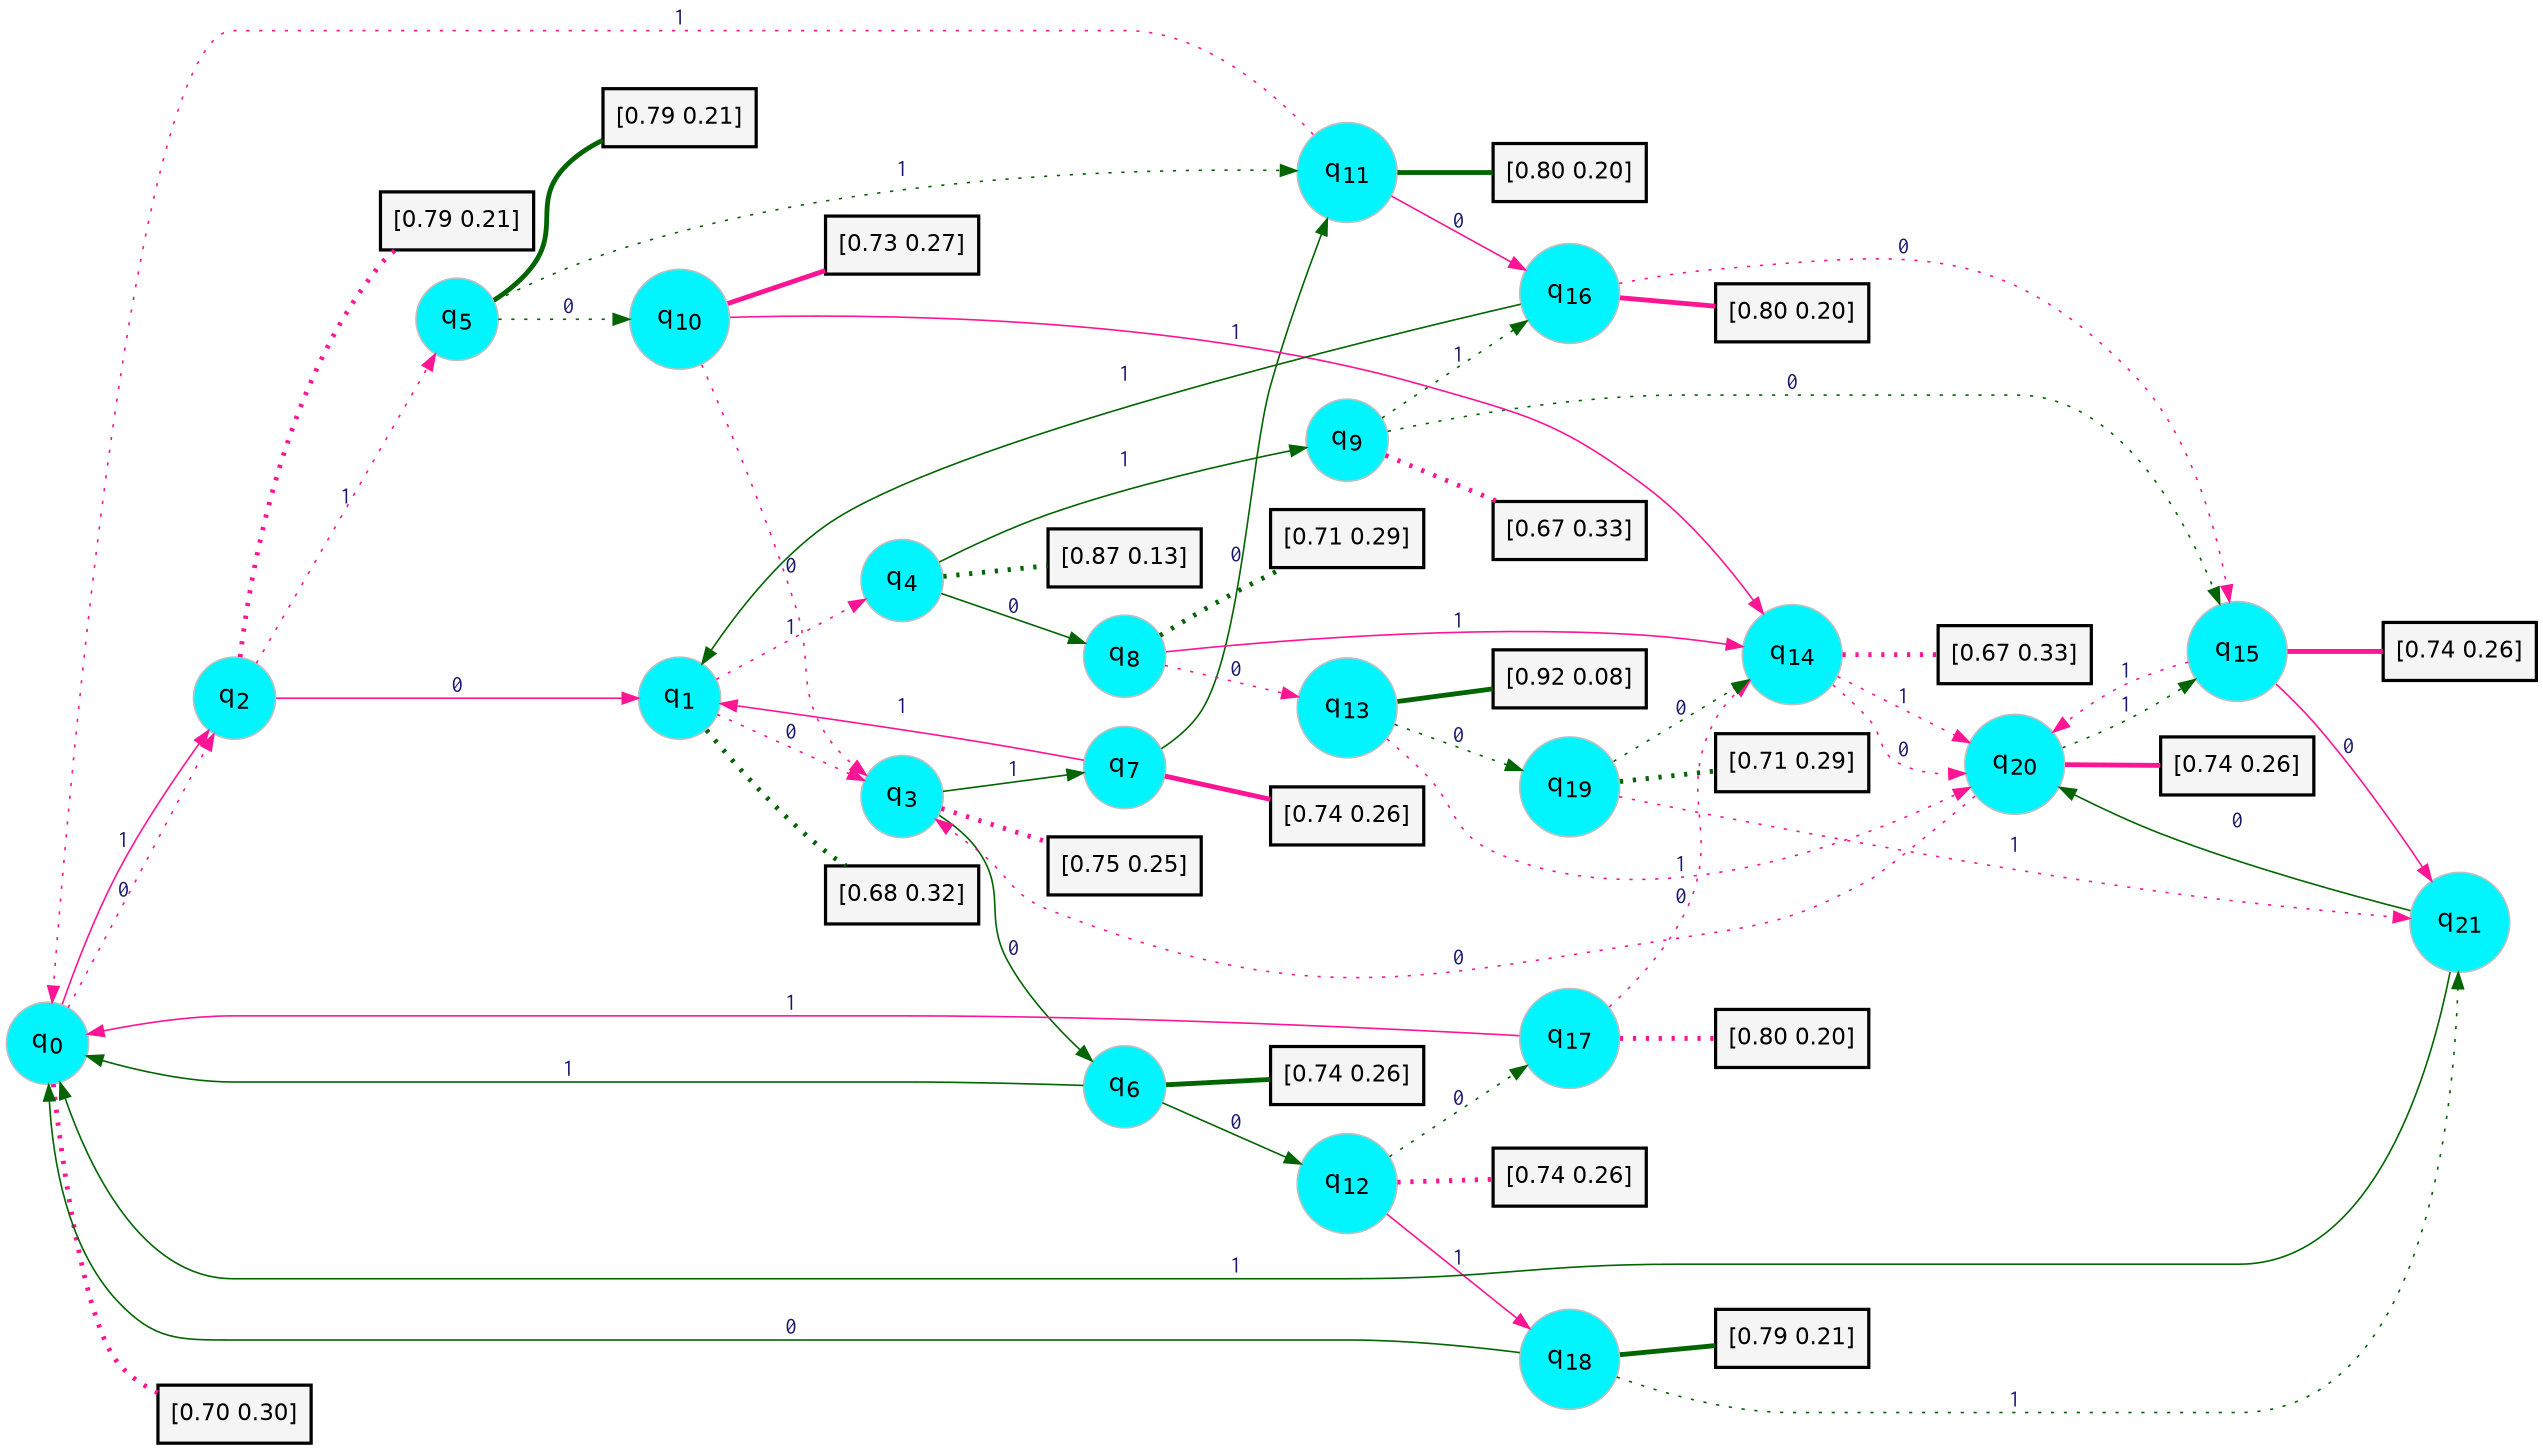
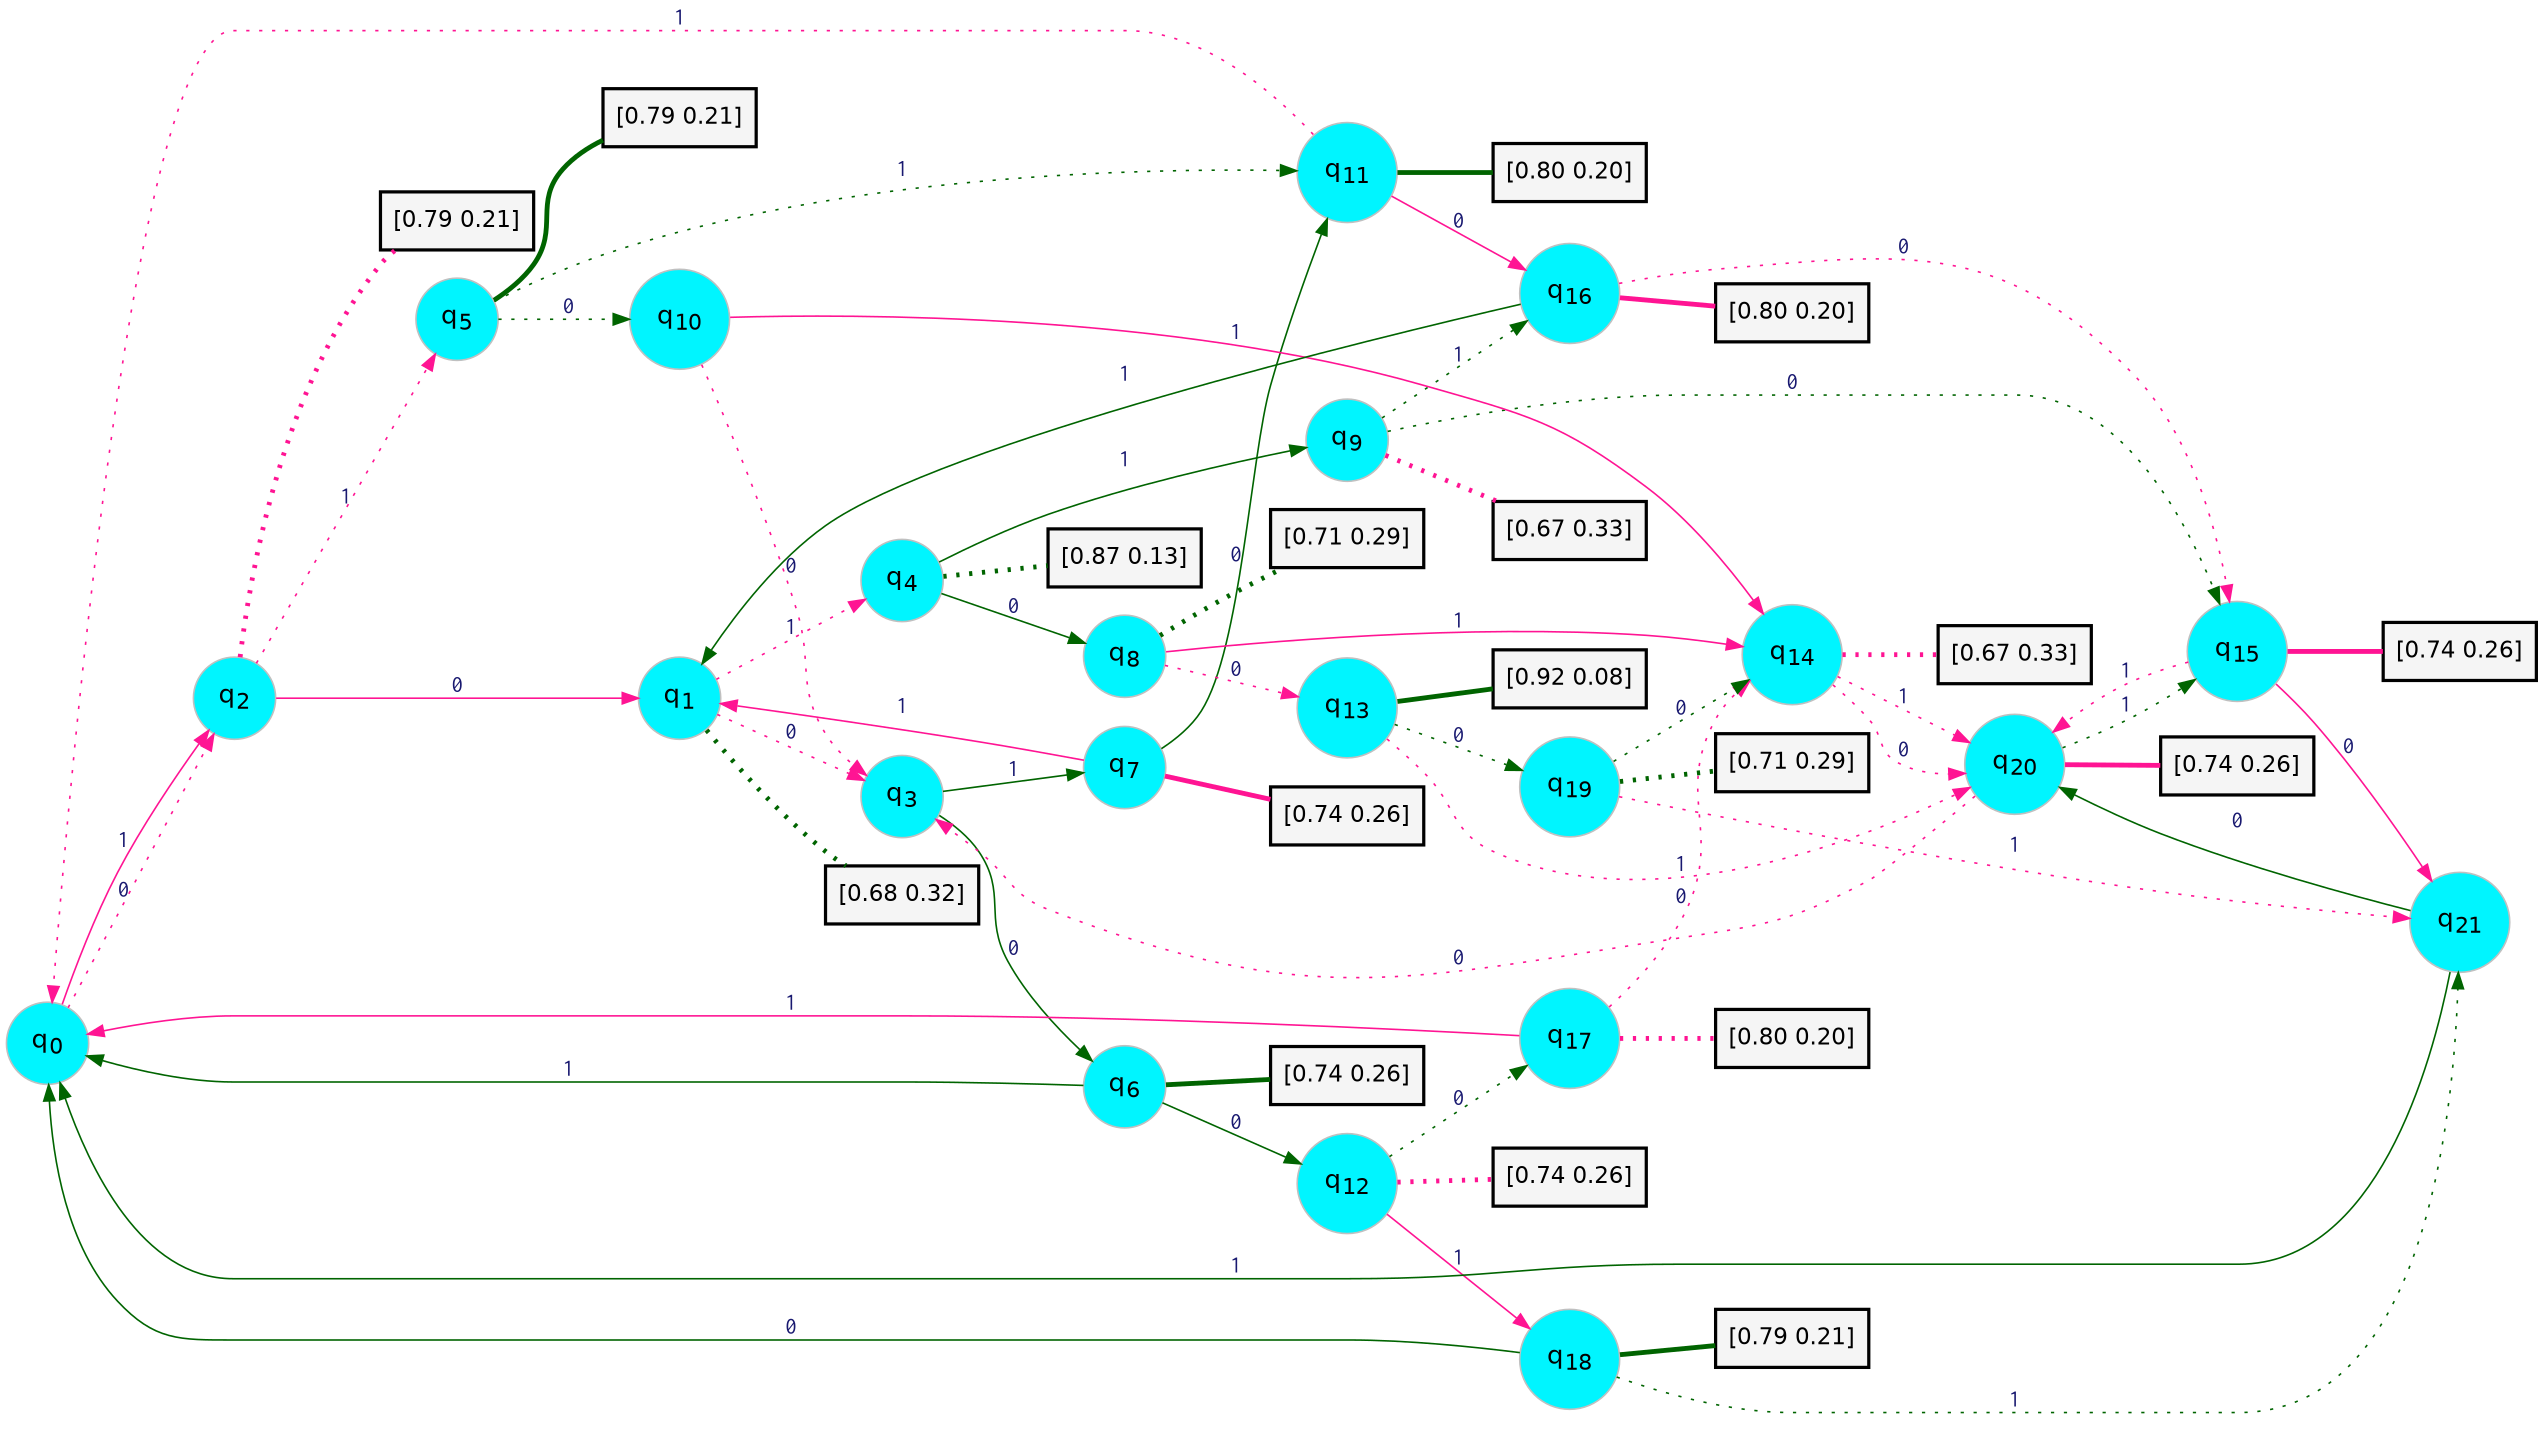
node "[0.73 0.27]": removed
node "[0.75 0.25]": removed
node "[0.70 0.30]": removed
